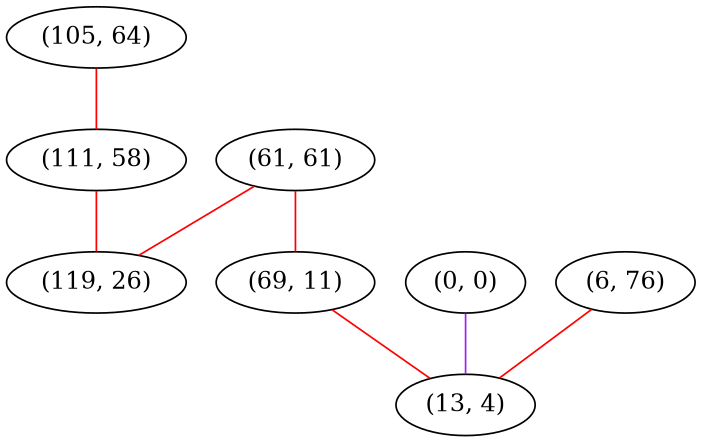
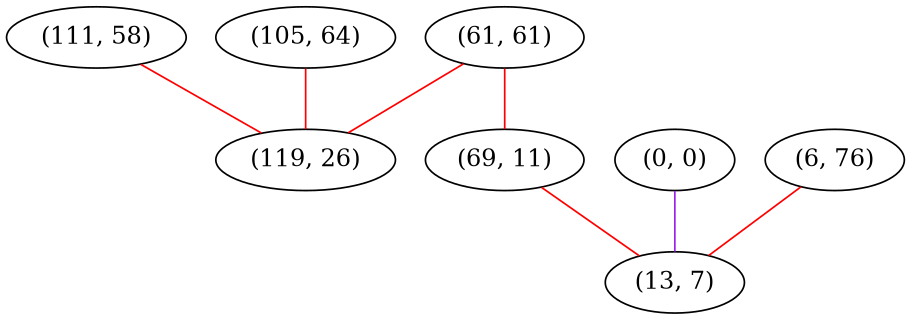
edge "(105, 64)" -- "(111, 58)": now "(105, 64)" -- "(119, 26)"
node "(13, 4)": label "(13, 4)" -> "(13, 7)"
